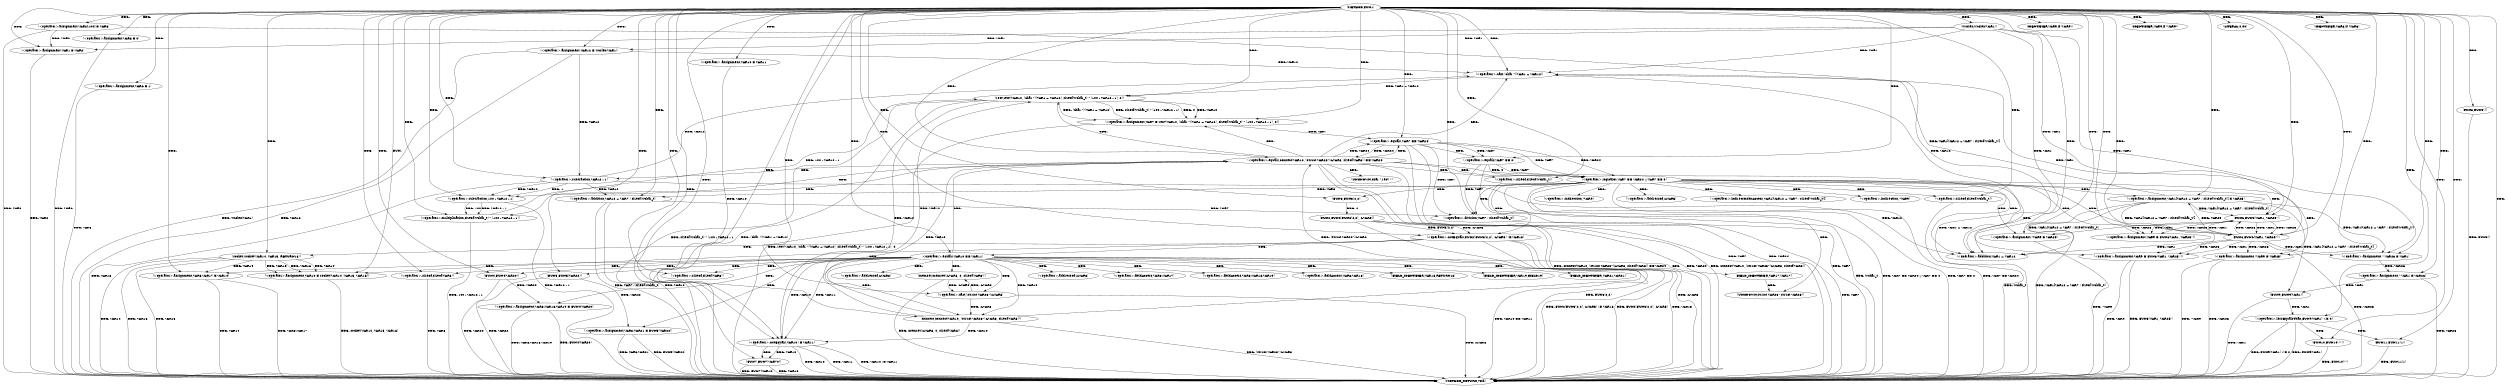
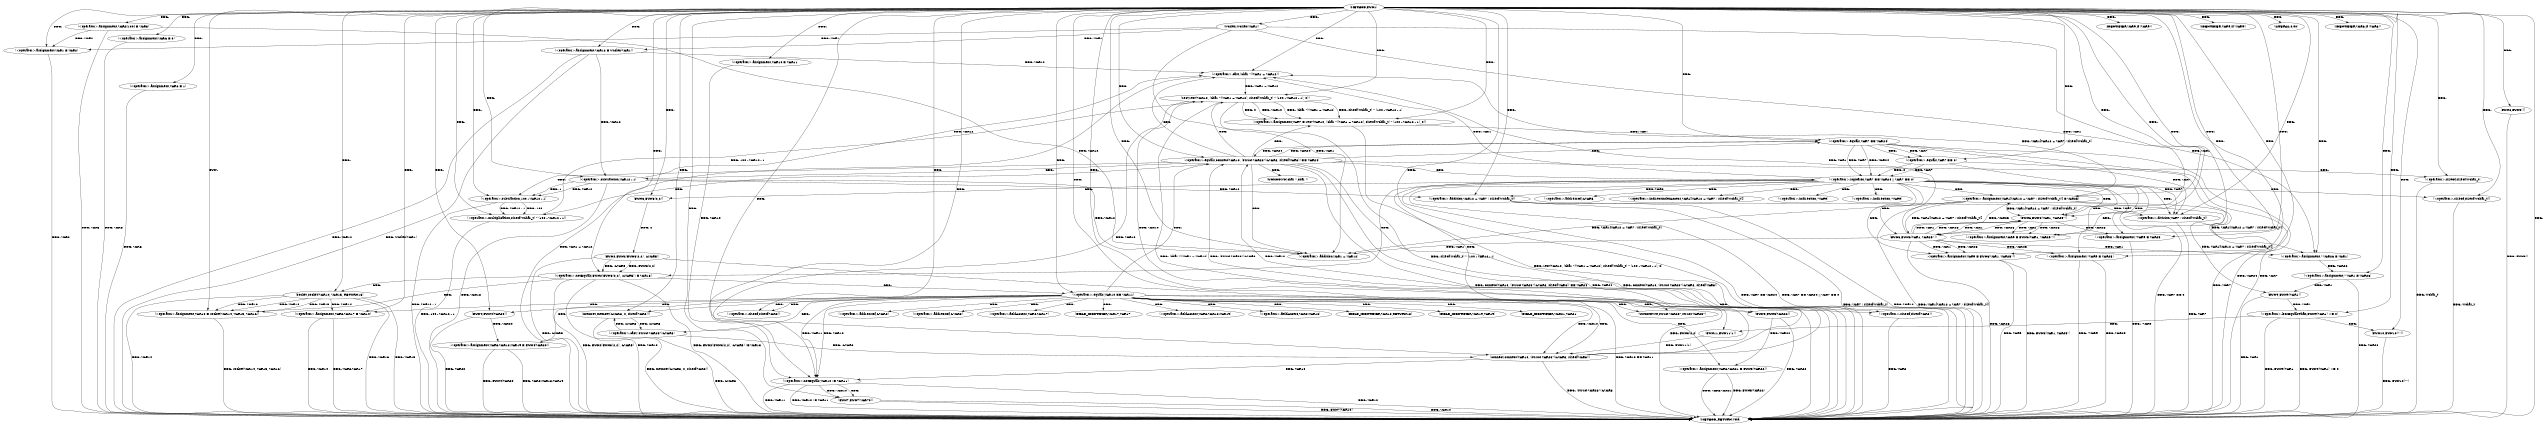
edge "(METHOD,FUN1)" -> "(<operator>.cast,(struct VAR23*)&VAR8)": now "(METHOD,FUN1)" -> "(memset,memset(&VAR8, 0, sizeof(VAR8)))"
edge "(wcslen,wcslen(VAR1))" -> "(<operator>.cast,(char *)(VAR1 + VAR12))": now "(<operator>.logicalOr,VAR7 == VAR24 || VAR7 == 0)" -> "(<operator>.cast,(char *)(VAR1 + VAR12))"
edge "(METHOD,FUN1)" -> "(<operator>.notEquals,FUN2(FUN3(2,2), &VAR5) != VAR13)": label "CDG: " -> "DDG: "
node "(UNKNOWN,char *,recv *)": label "(UNKNOWN,char *,recv *)" -> "(UNKNOWN,char *,char *)"
node "(FIELD_IDENTIFIER,VAR19,FIELD19)": label "(FIELD_IDENTIFIER,VAR19,FIELD19)" -> "(FIELD_IDENTIFIER,VAR19,VAR19)"
edge "(FIELD_IDENTIFIER,VAR17,VAR17)" -> "(UNKNOWN,struct VAR23*,struct VAR23*)": now "(<operator>.equals,VAR10 == VAR11)" -> "(UNKNOWN,struct VAR23*,struct VAR23*)"
edge "(FUN11,FUN11(1))" -> "(METHOD_RETURN,void)": now "(FUN11,FUN11(1))" -> "(connect,connect(VAR10, (struct VAR23*)&VAR8, sizeof(VAR8)))"
